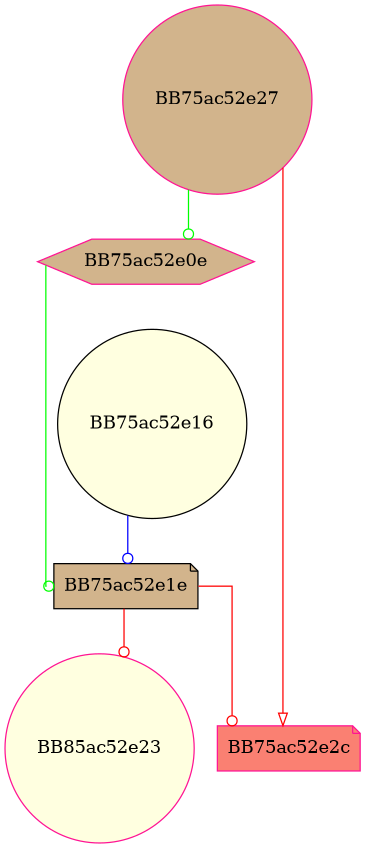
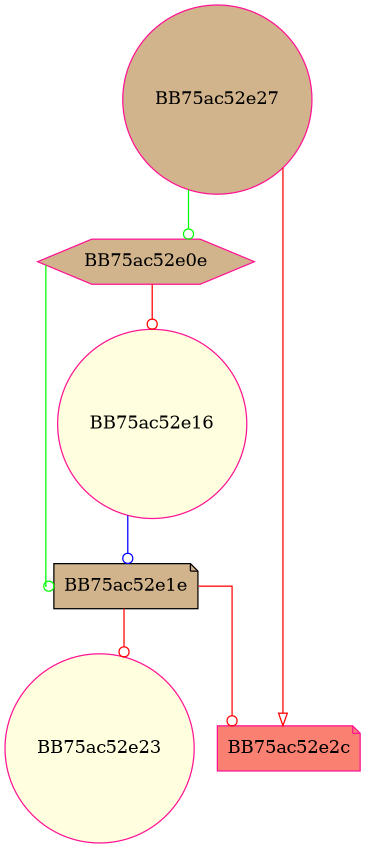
edge "BB75ac52e0e" -> "BB75ac52e16": added
node "BB75ac52e16": color black -> deeppink
node "BB85ac52e23": label "BB85ac52e23" -> "BB75ac52e23"
